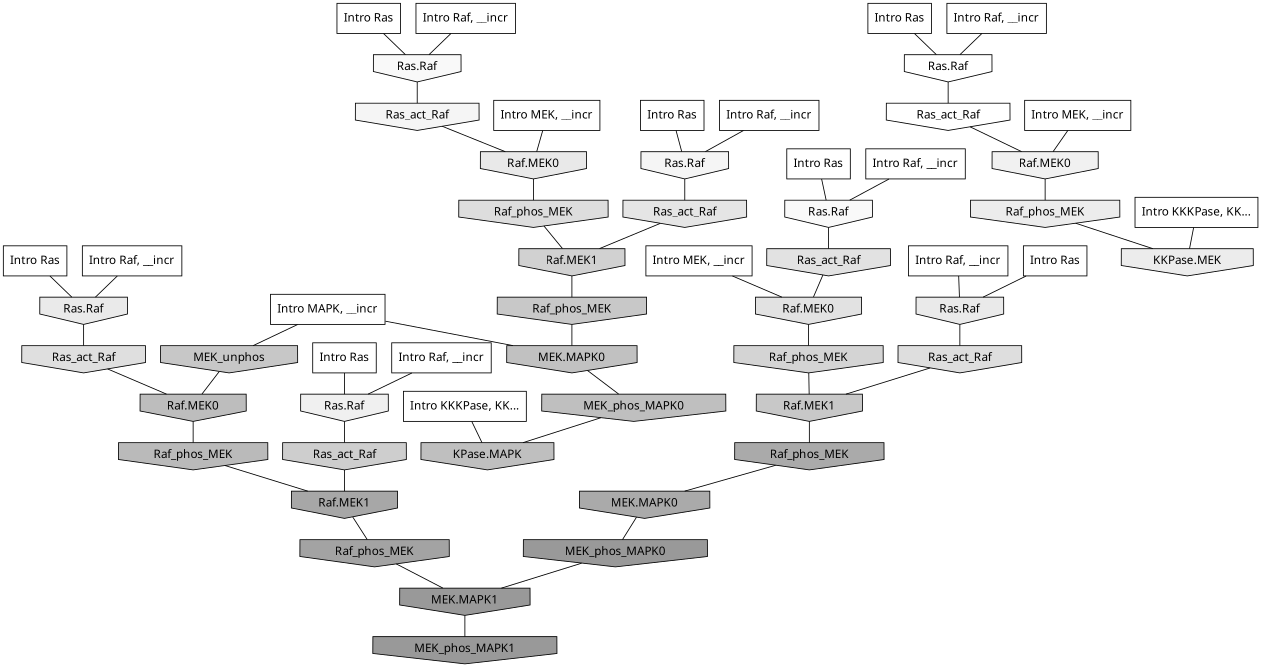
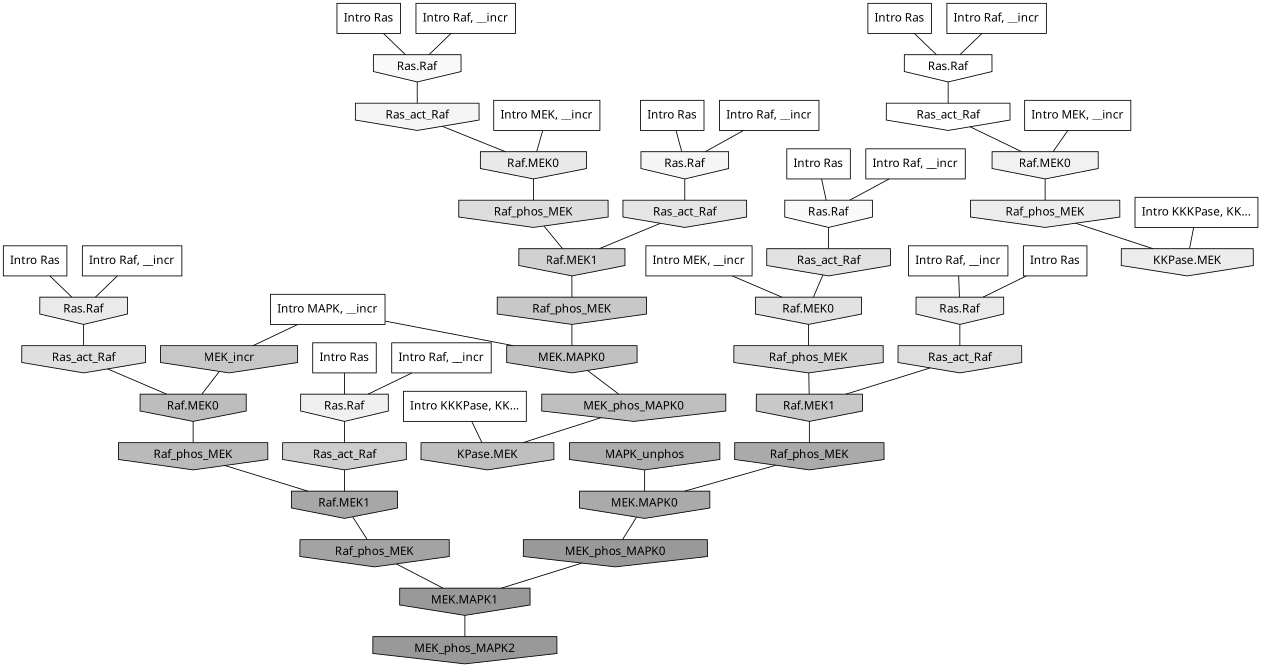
node "MEK_unphos": label "MEK_unphos" -> "MEK_incr"
node "KPase.MAPK": label "KPase.MAPK" -> "KPase.MEK"
node "MAPK_unphos": added
node "MEK_phos_MAPK1": label "MEK_phos_MAPK1" -> "MEK_phos_MAPK2"
